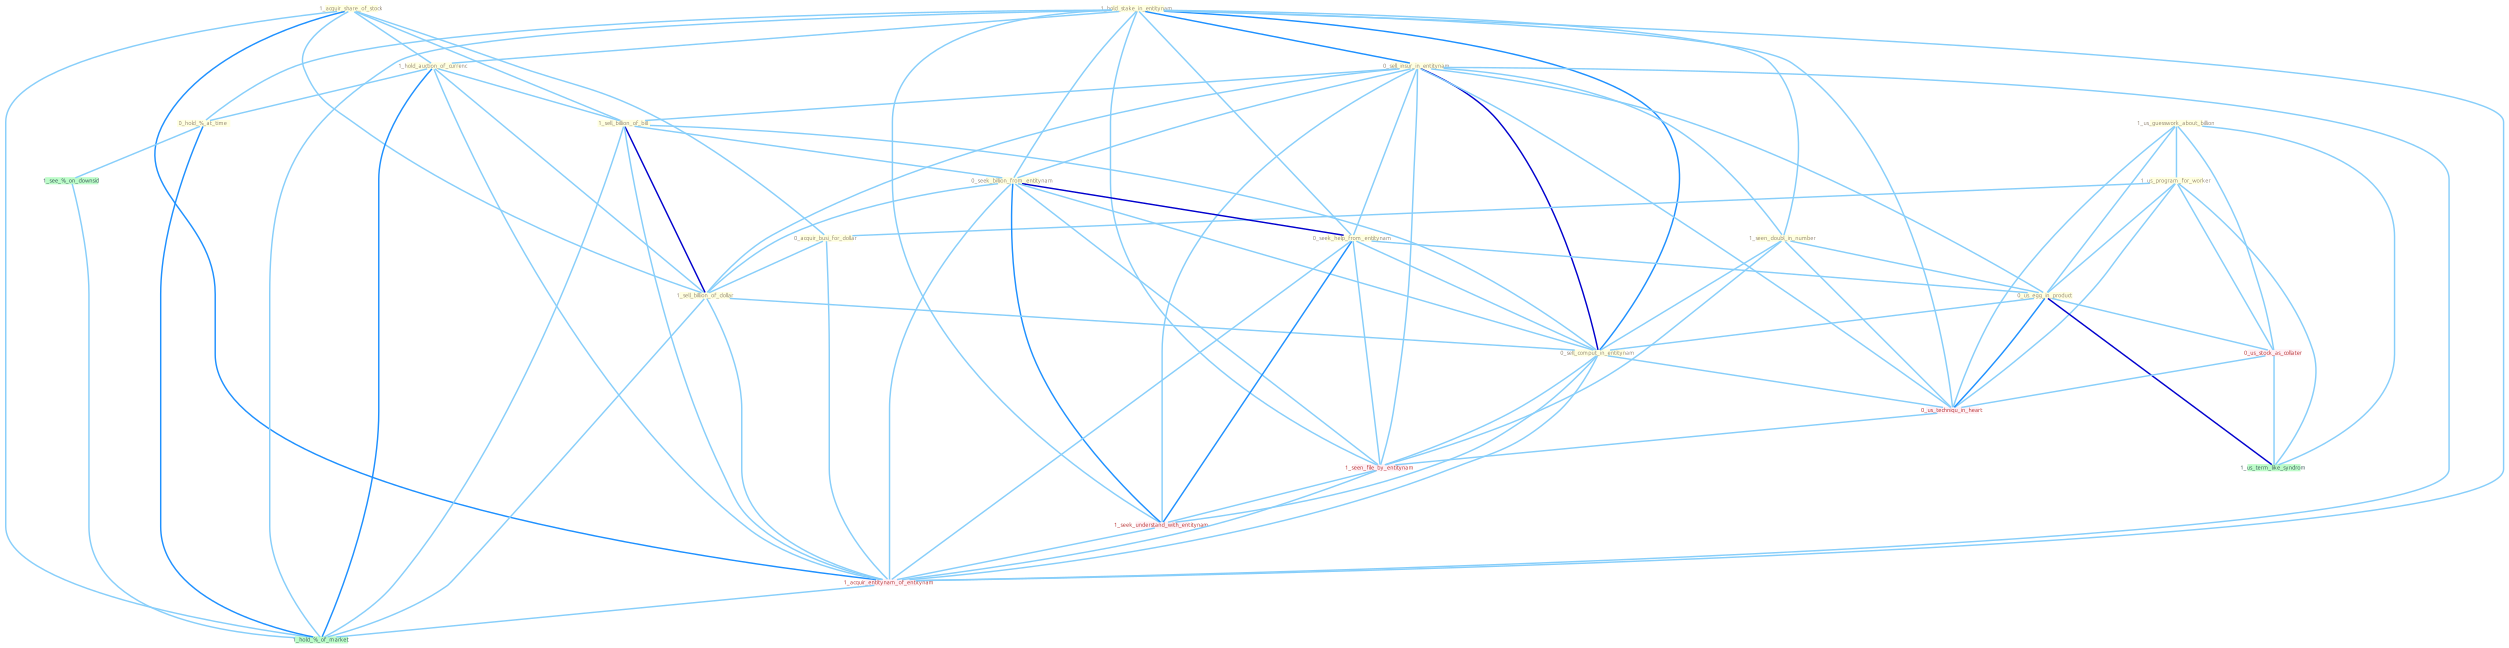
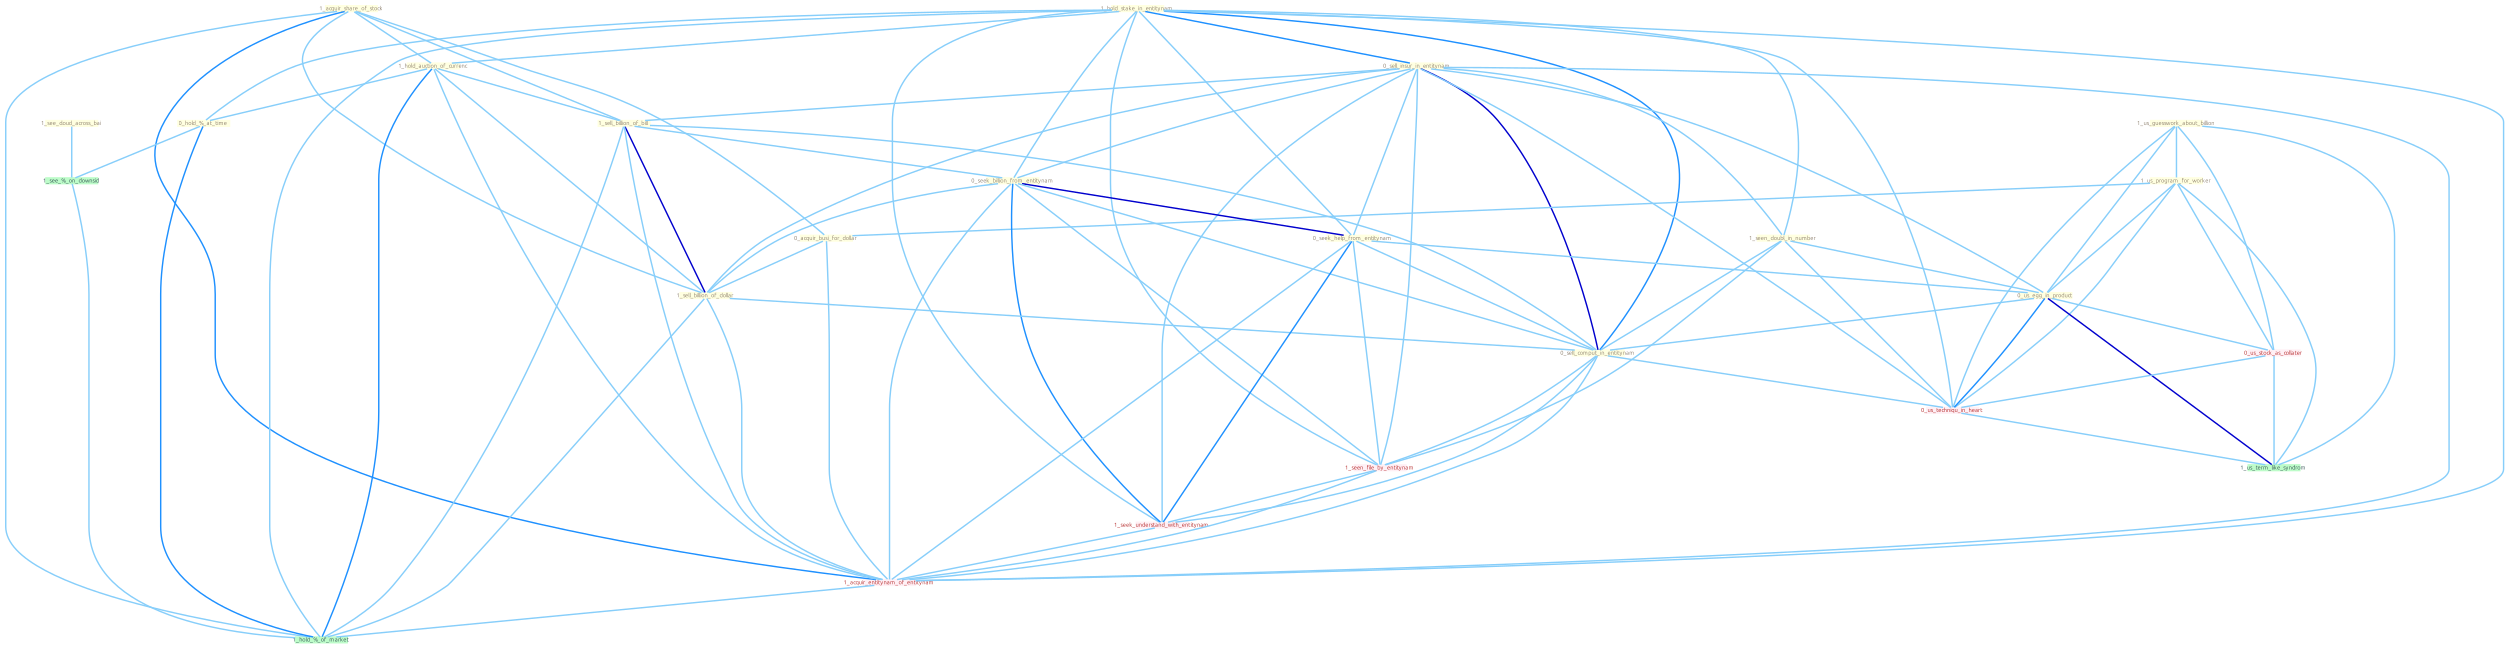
node "1_see_cloud_across_bai": added
edge "0_us_techniqu_in_heart" -- "1_seen_file_by_entitynam": now "0_us_techniqu_in_heart" -- "1_us_term_like_syndrom"
